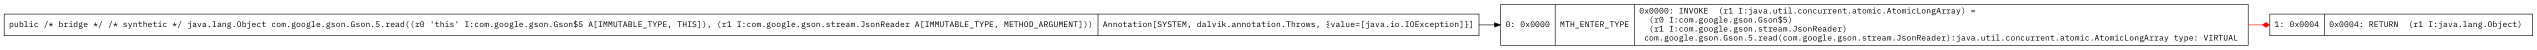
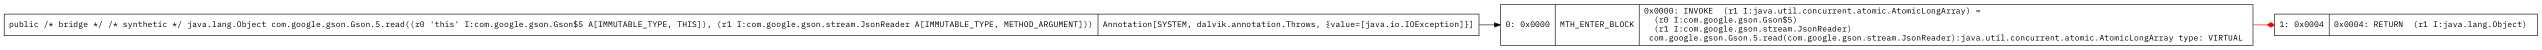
node "0: 0x0000": text "MTH_ENTER_TYPE" -> "MTH_ENTER_BLOCK"
